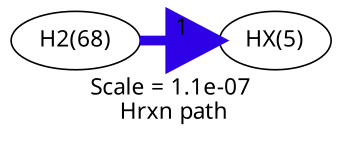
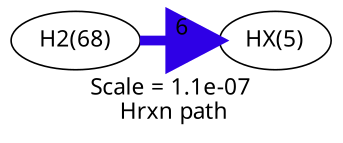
edge "H2(68)" -> "HX(5)": label " 1" -> " 6"
